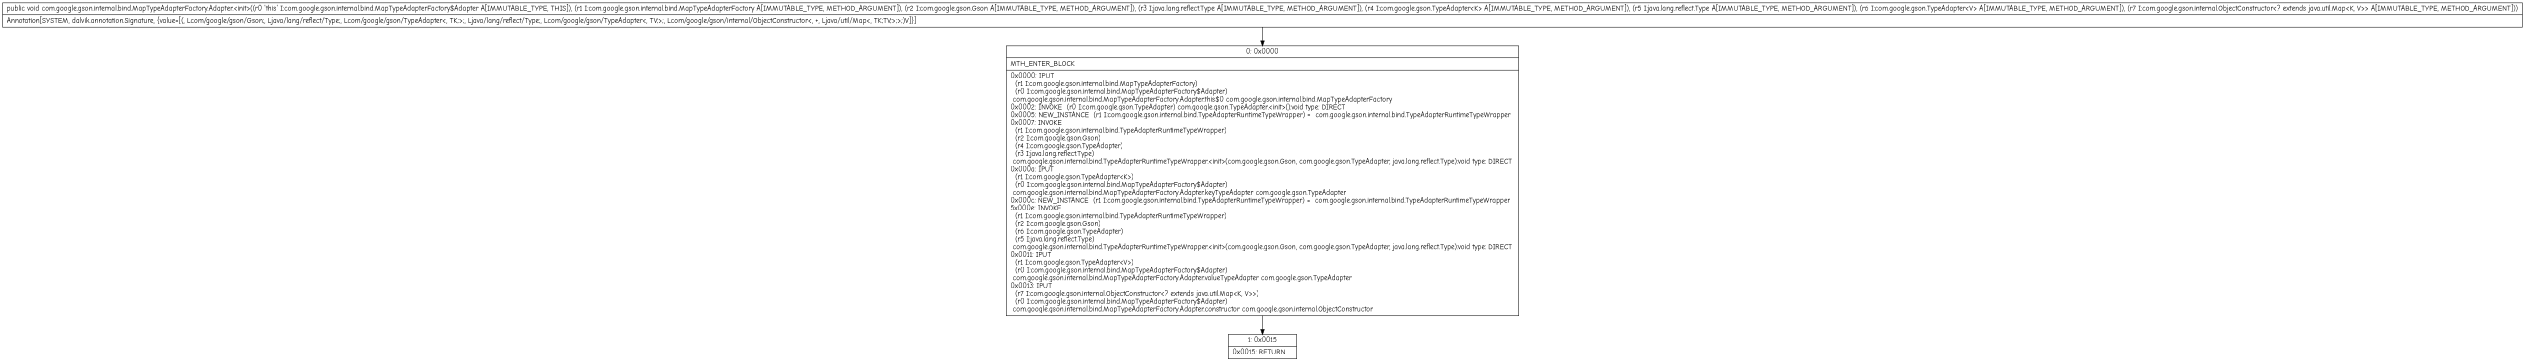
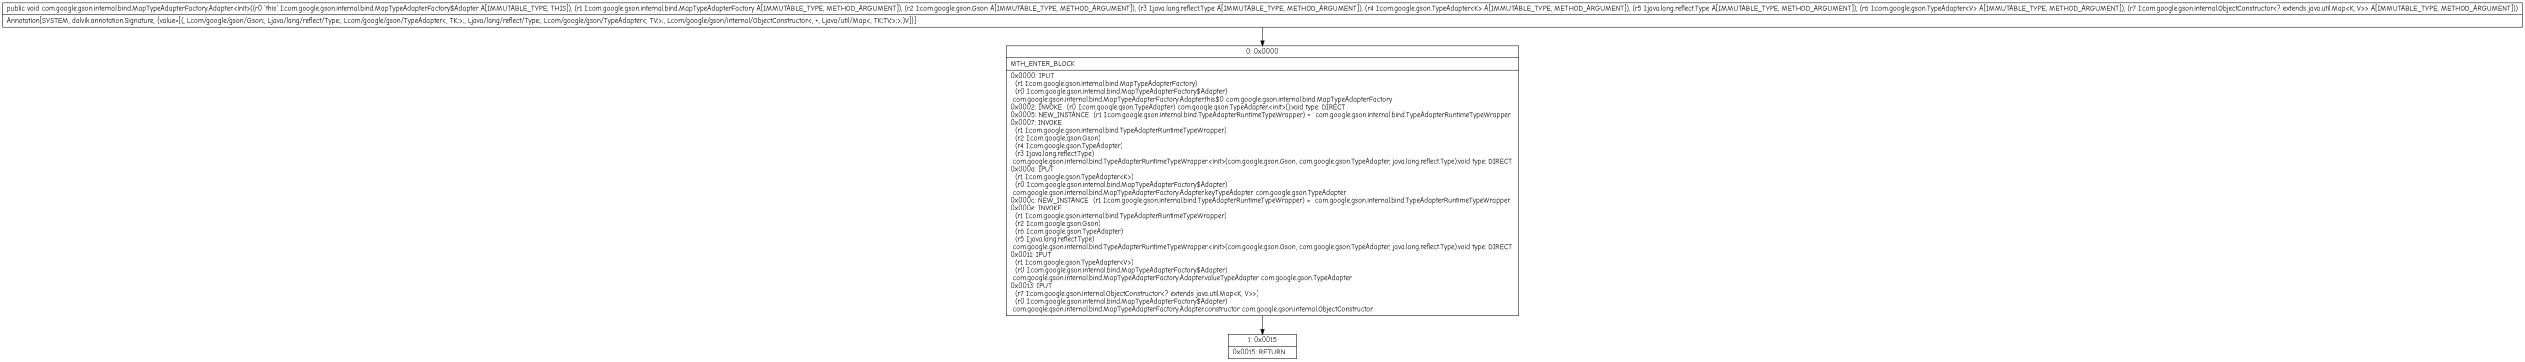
node "0: 0x0000": text "5x000e: INVOKE" -> "0x000e: INVOKE"
